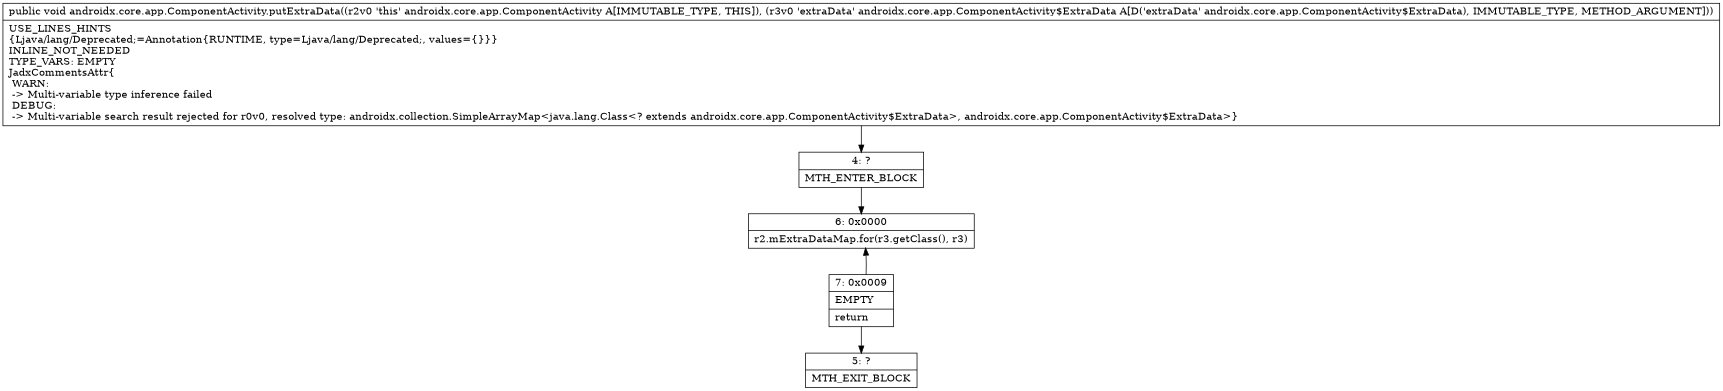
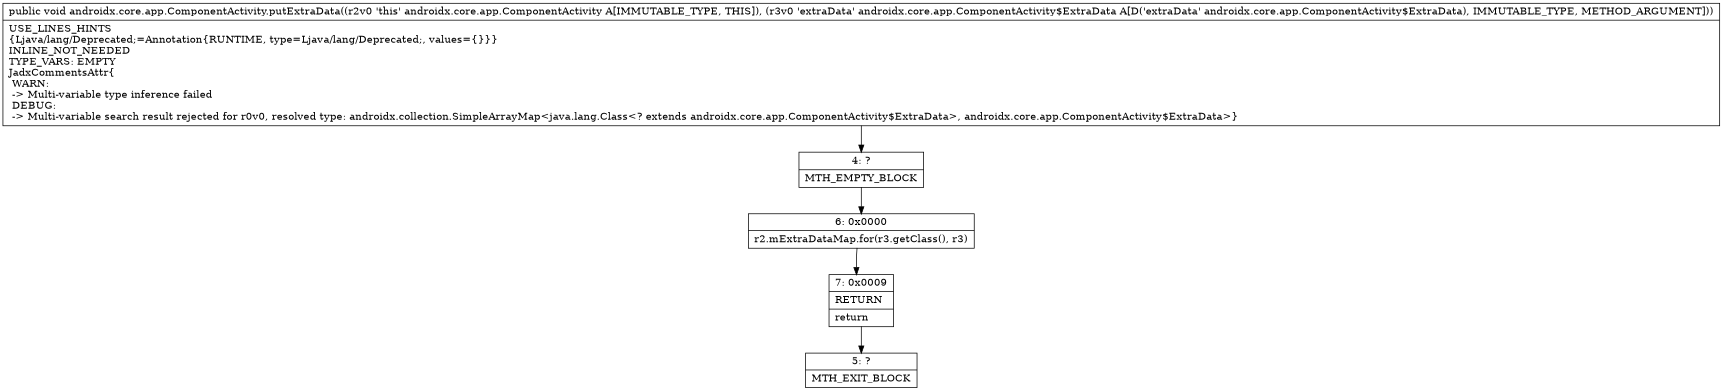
node "4: ?": text "MTH_ENTER_BLOCK" -> "MTH_EMPTY_BLOCK"
edge "7: 0x0009" -> "6: 0x0000": reversed
node "7: 0x0009": text "EMPTY" -> "RETURN"
